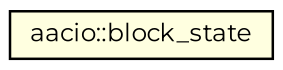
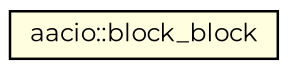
node "aacio::block_state": label "aacio::block_state" -> "aacio::block_block"
